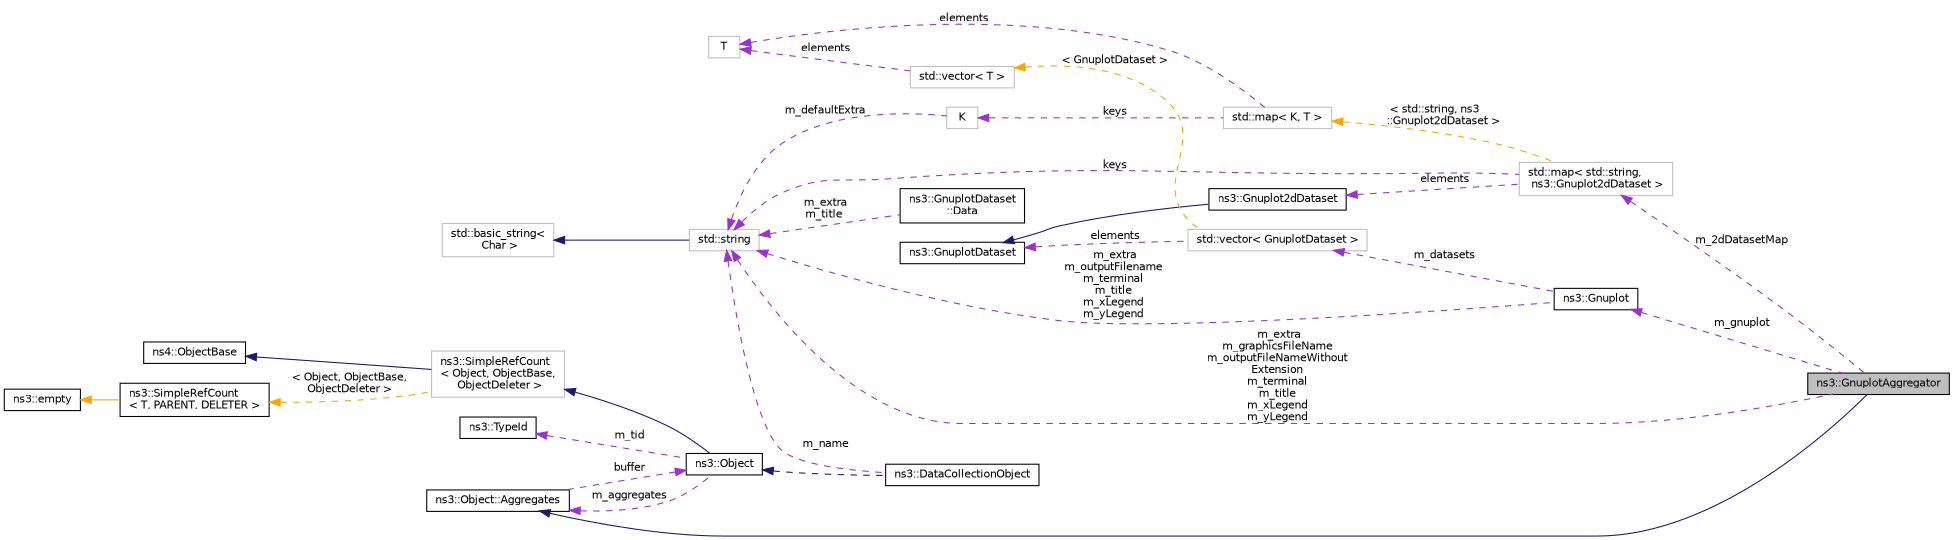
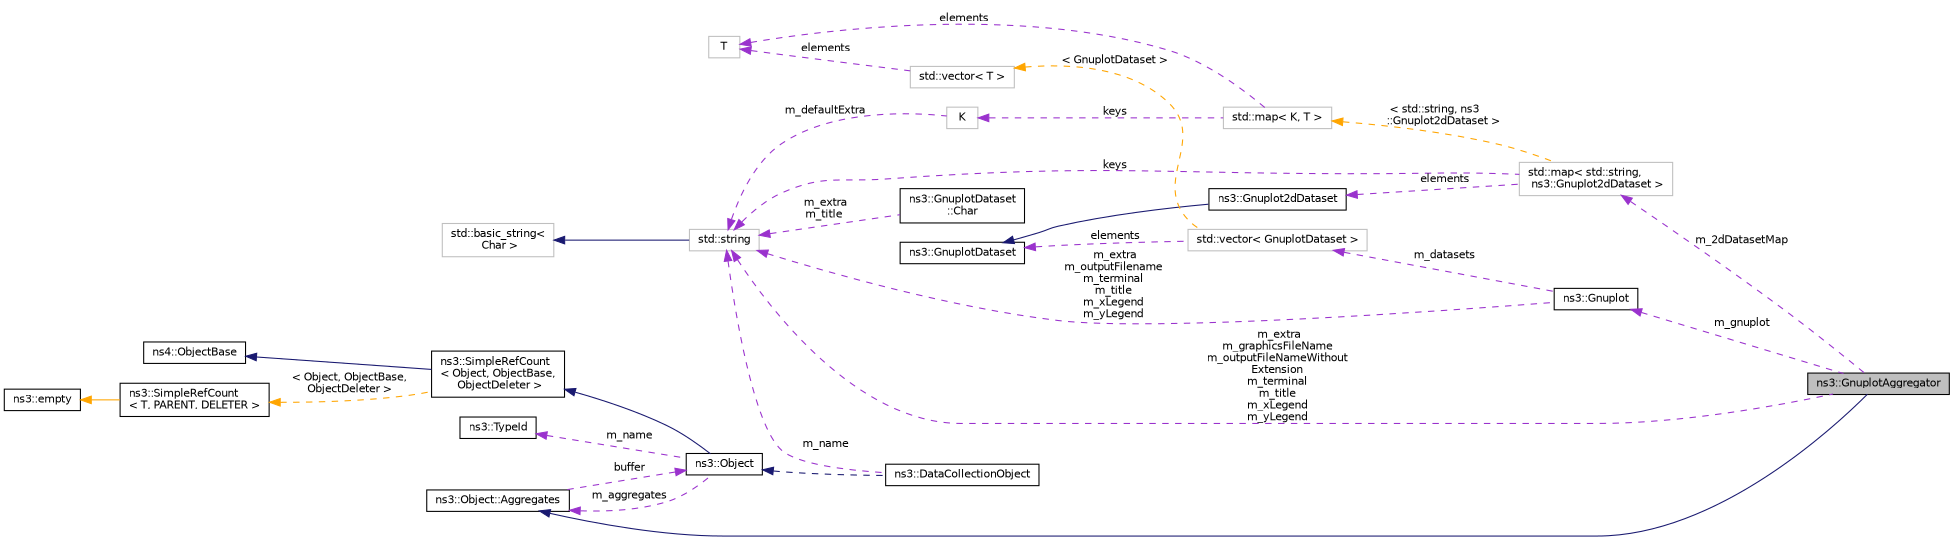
node "ns3::GnuplotDataset ::Data": label "ns3::GnuplotDataset ::Data" -> "ns3::GnuplotDataset ::Char"
node "ns3::SimpleRefCount < Object, ObjectBase, ObjectDeleter >": color grey75 -> black
edge "ns3::Object" -> "ns3::TypeId": label " m_tid" -> " m_name"
